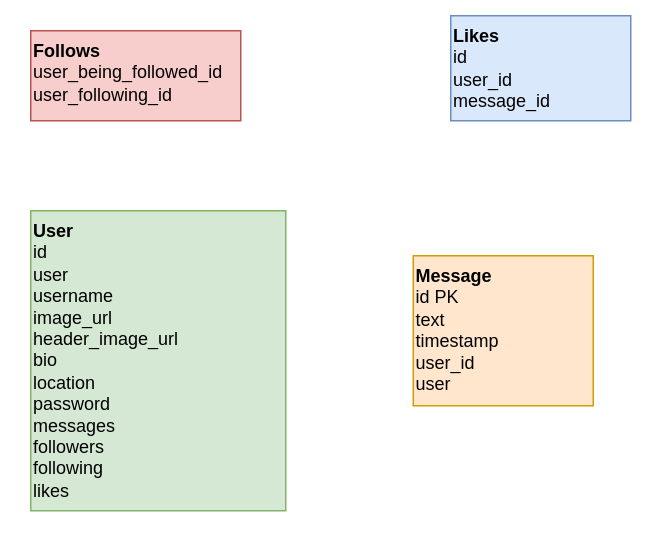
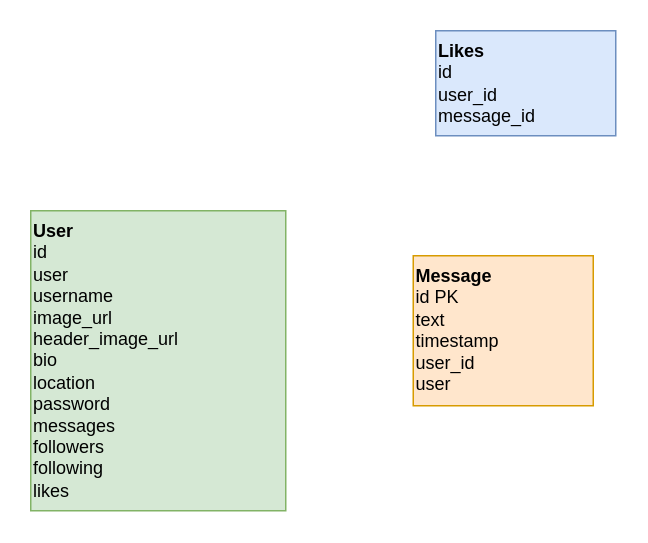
node "Likes id user_id message_id": moved (541, 68) -> (526, 83)
node "Follows user_being_followed_id user_following_id": removed
